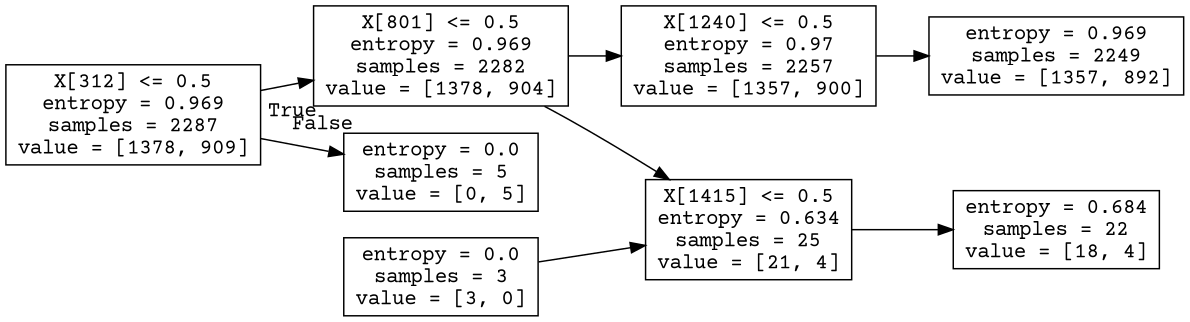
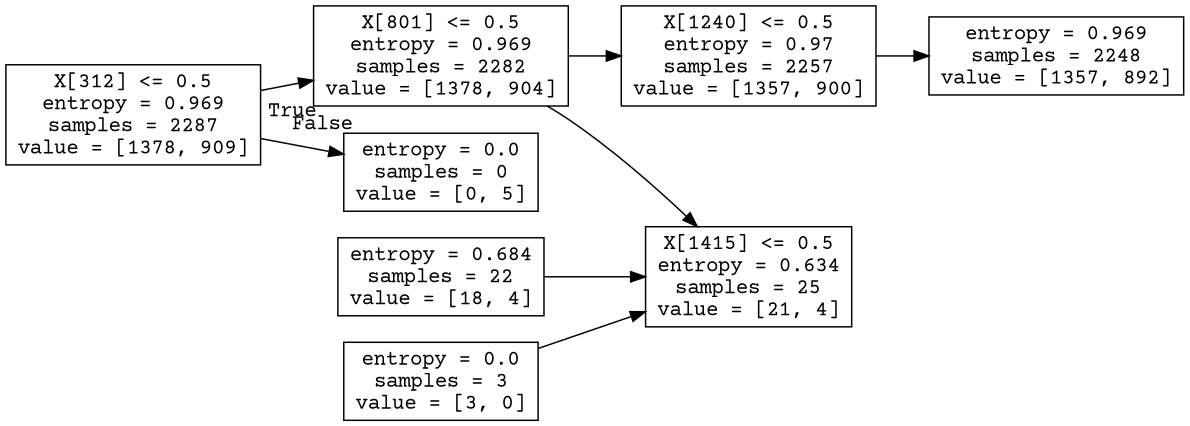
node "entropy = 0.969 samples = 2249 value = [1357, 892]": label "entropy = 0.969 samples = 2249 value = [1357, 892]" -> "entropy = 0.969 samples = 2248 value = [1357, 892]"
node "entropy = 0.0 samples = 5 value = [0, 5]": label "entropy = 0.0 samples = 5 value = [0, 5]" -> "entropy = 0.0 samples = 0 value = [0, 5]"
edge "X[1415] <= 0.5 entropy = 0.634 samples = 25 value = [21, 4]" -> "entropy = 0.684 samples = 22 value = [18, 4]": reversed
